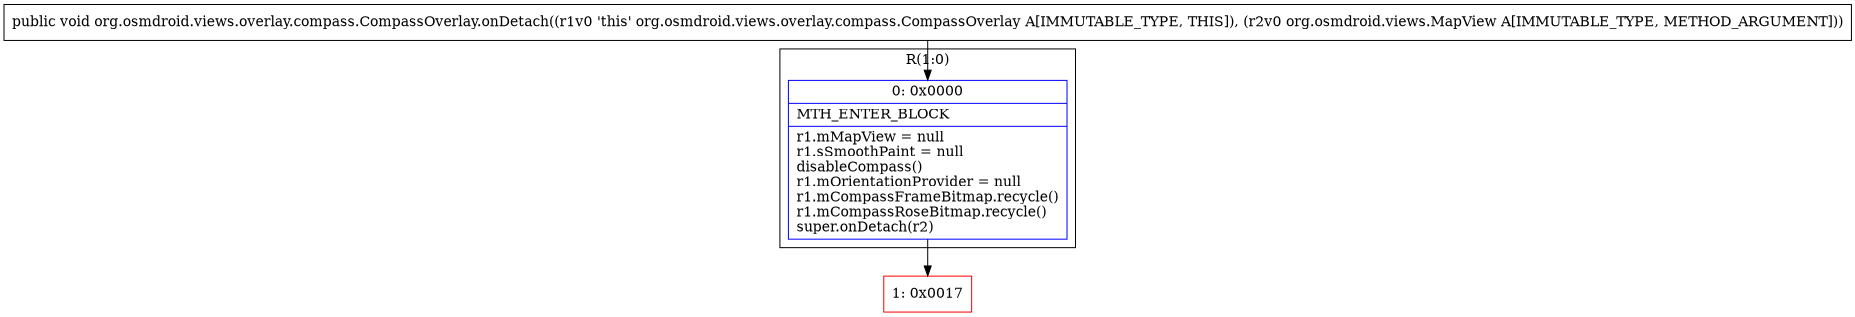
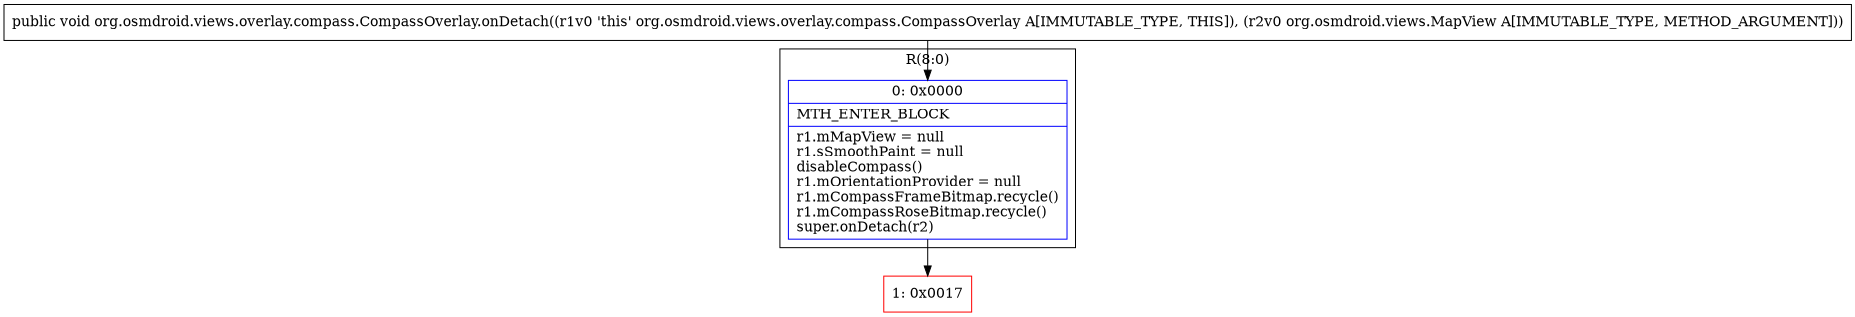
cluster "R(1:0)": label "R(1:0)" -> "R(8:0)"
